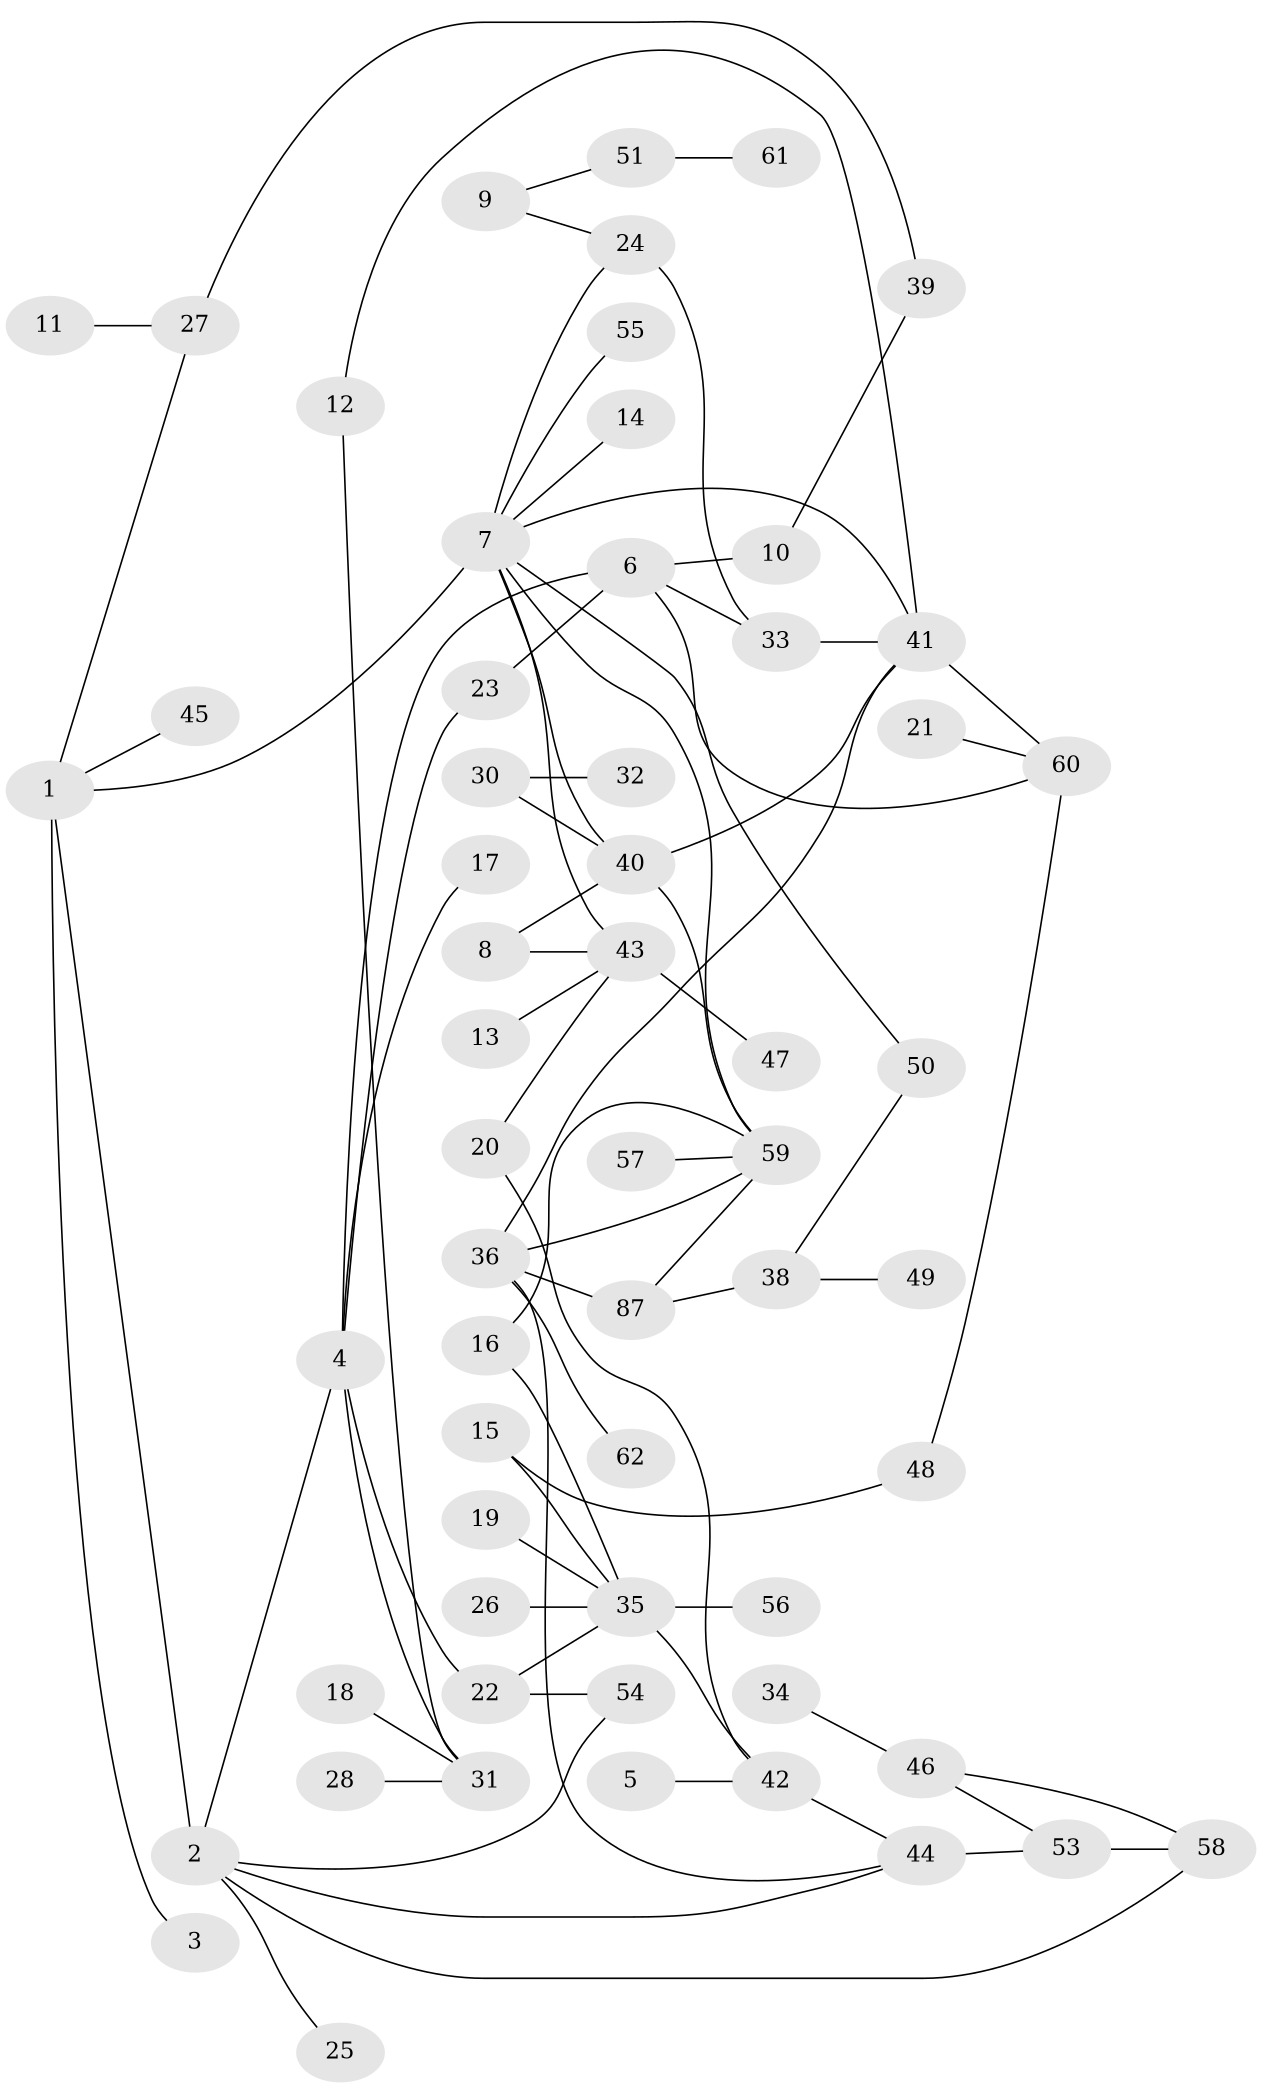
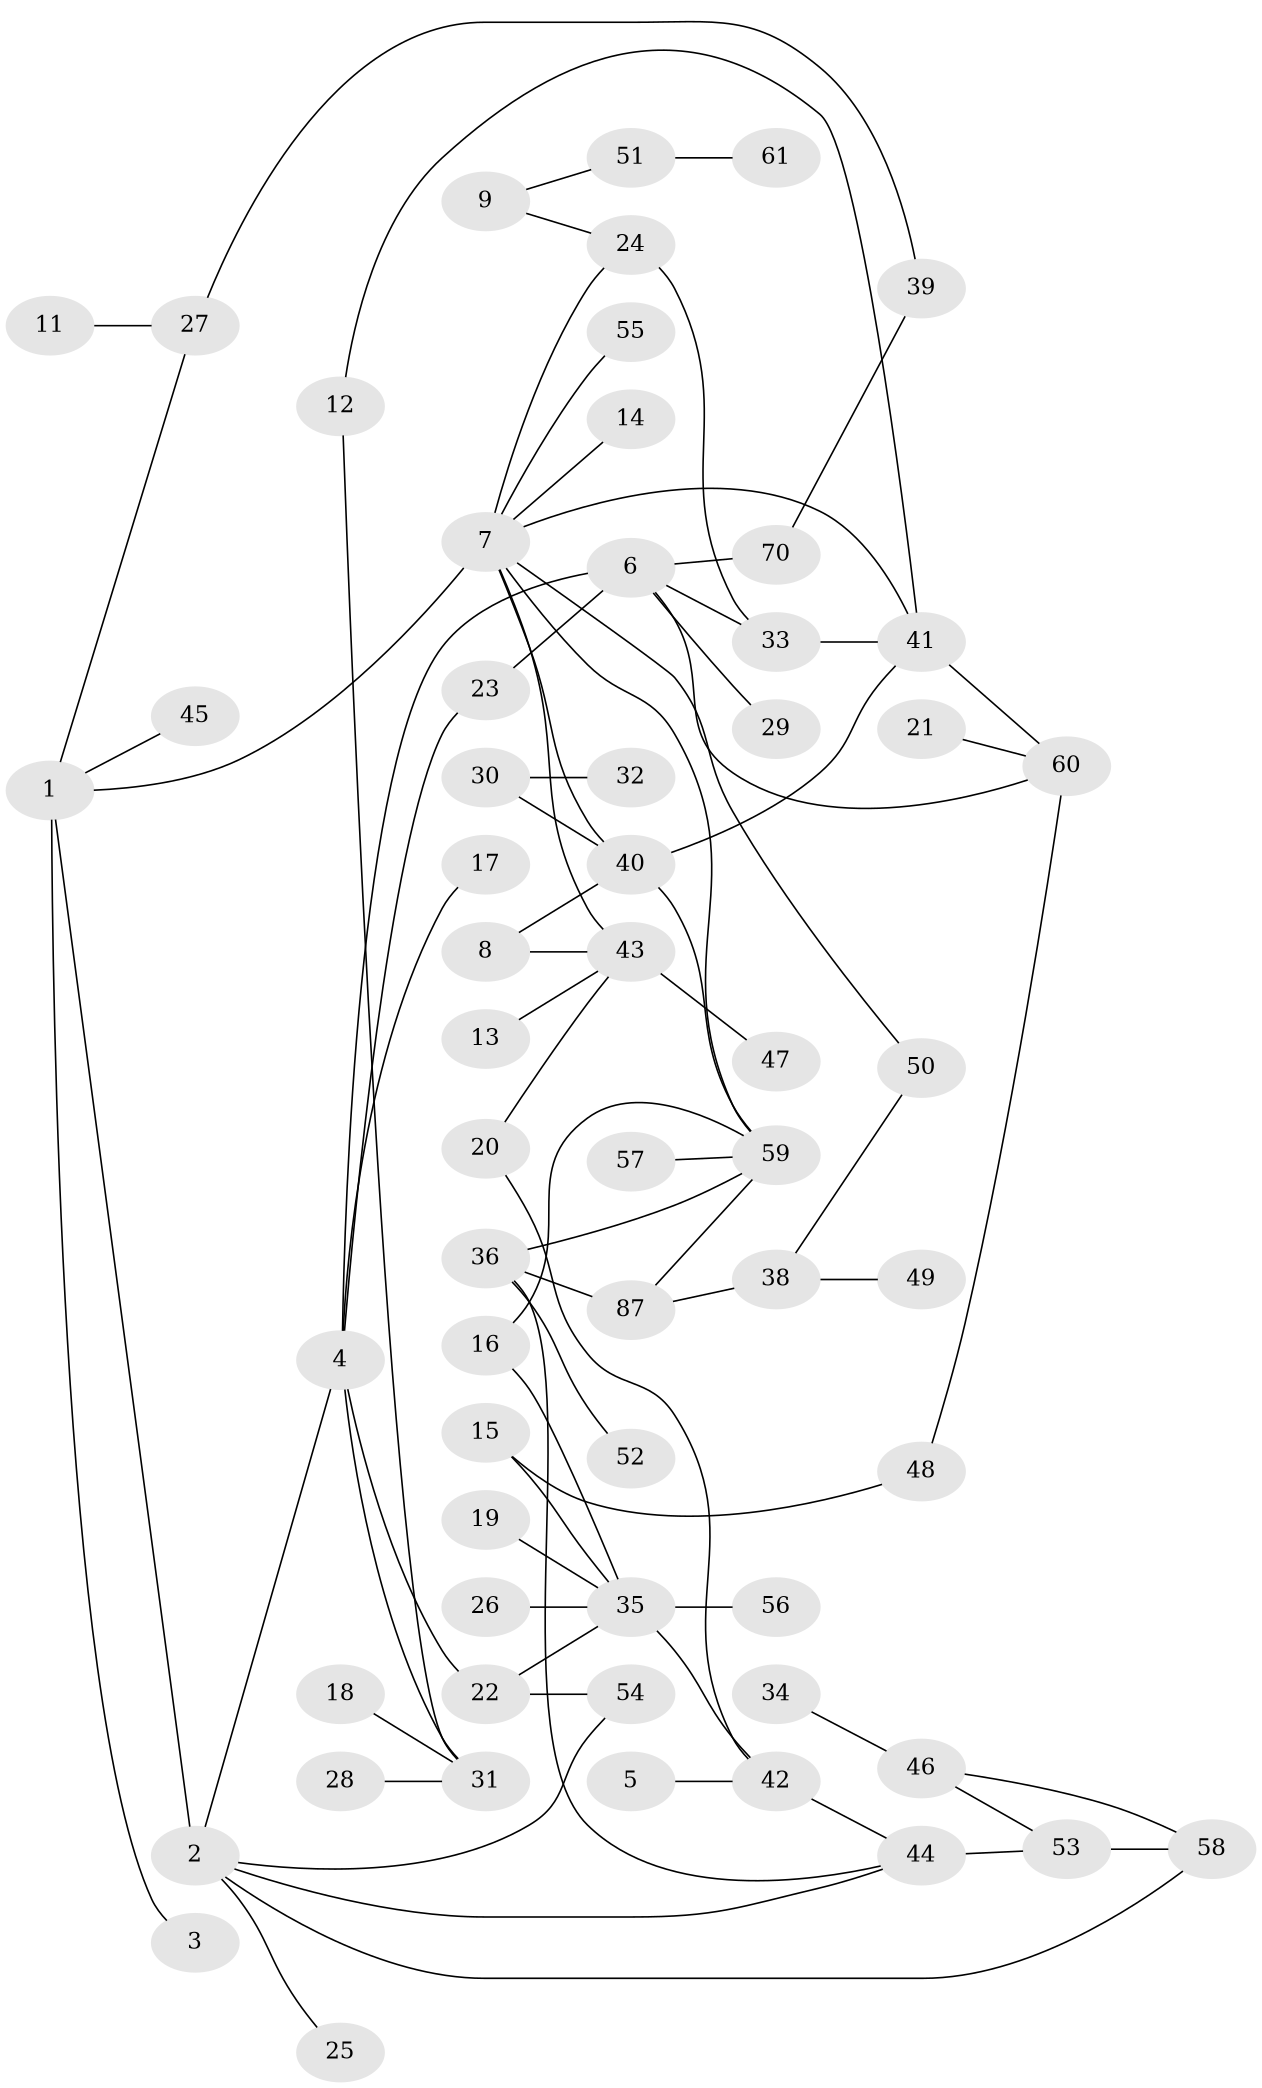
node "10": label "10" -> "70"
node "29": added
edge "41" -- "36": removed
node "62": label "62" -> "52"
